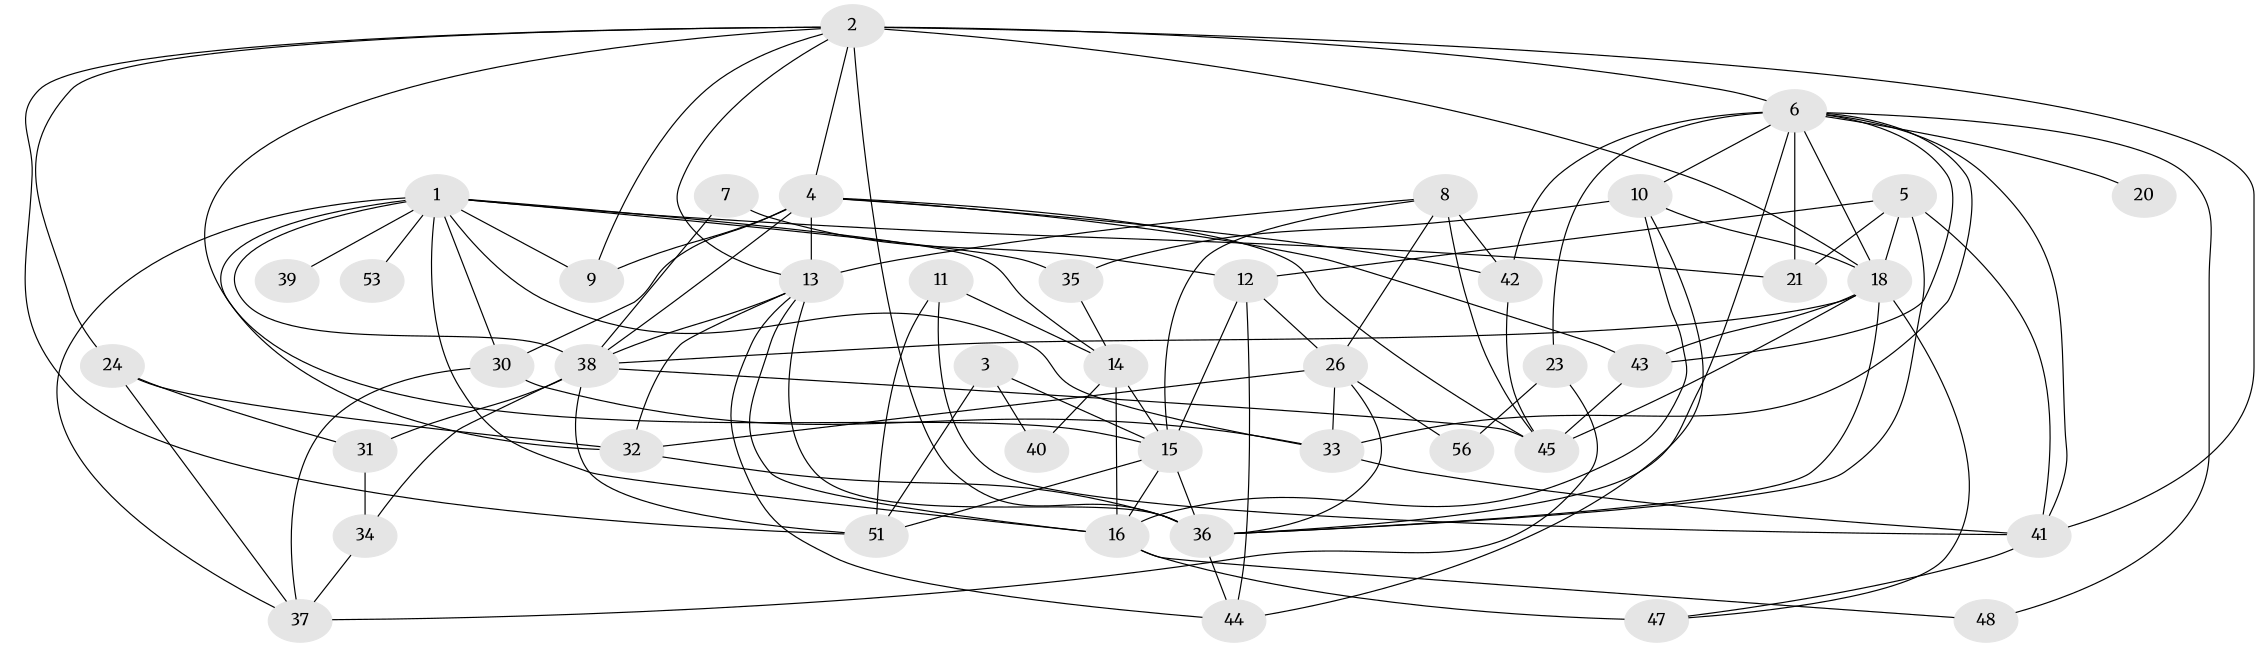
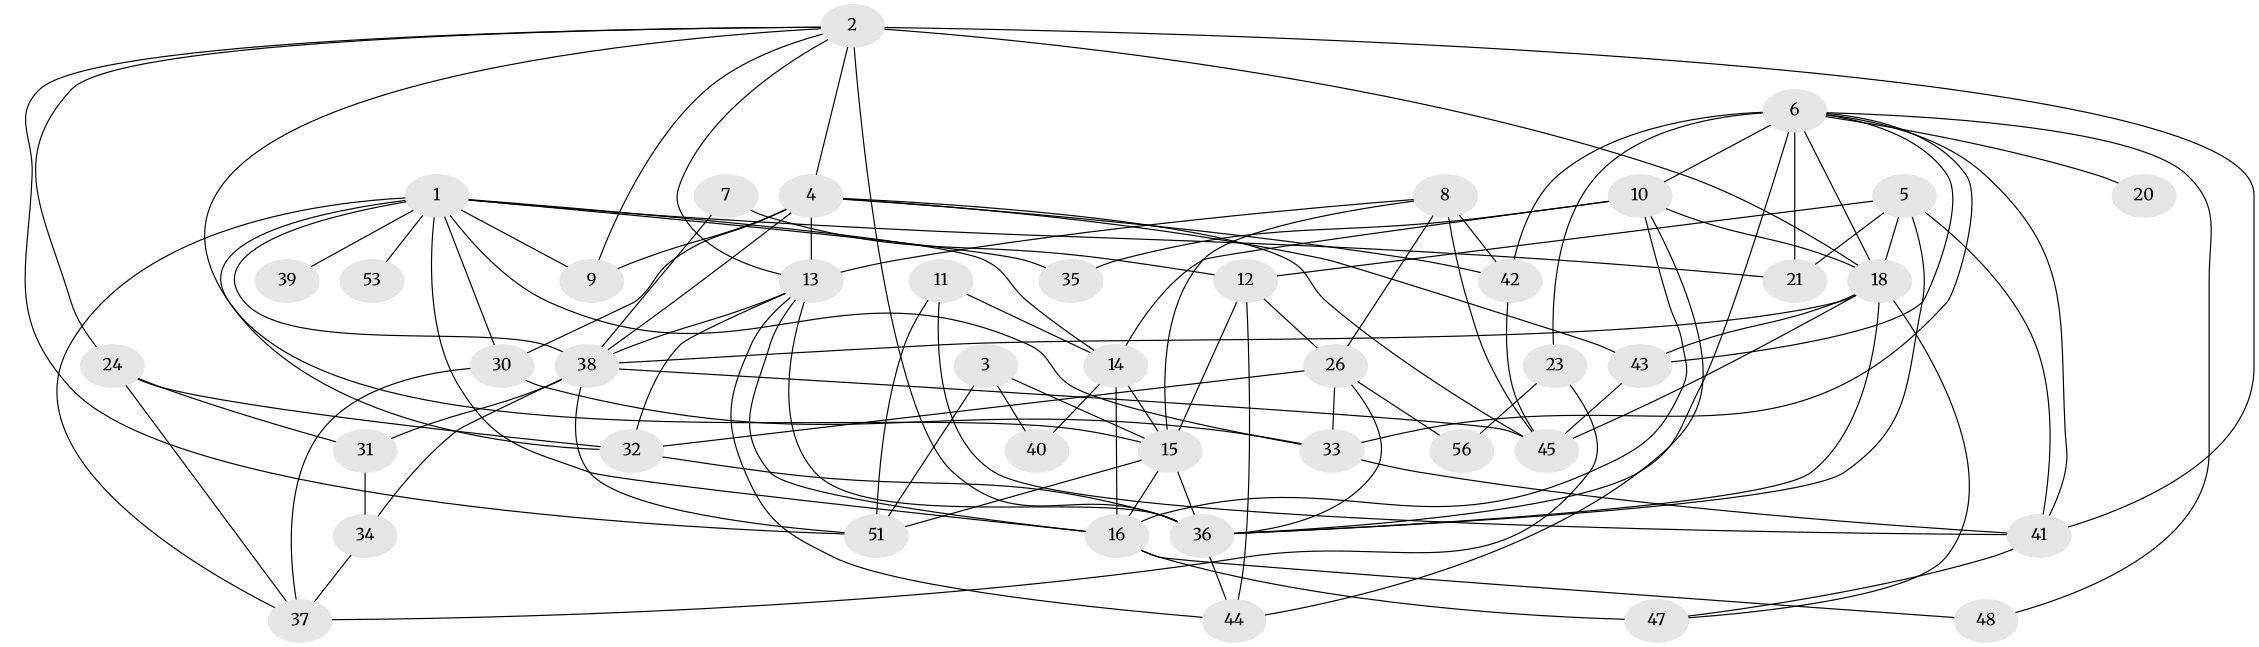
edge "2" -- "6": removed
edge "35" -- "14": now "10" -- "14"
